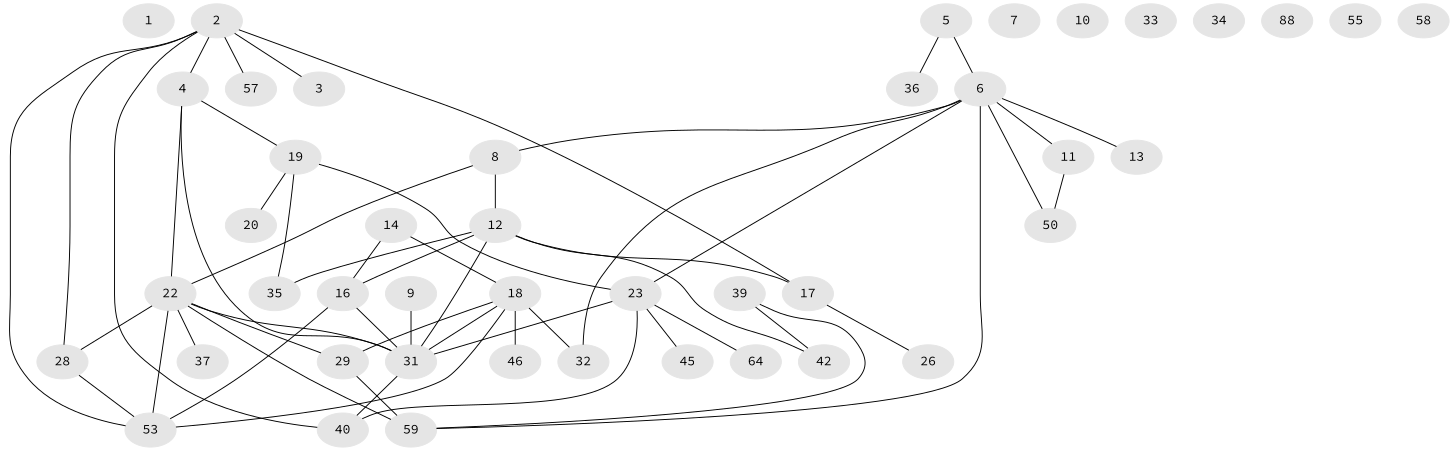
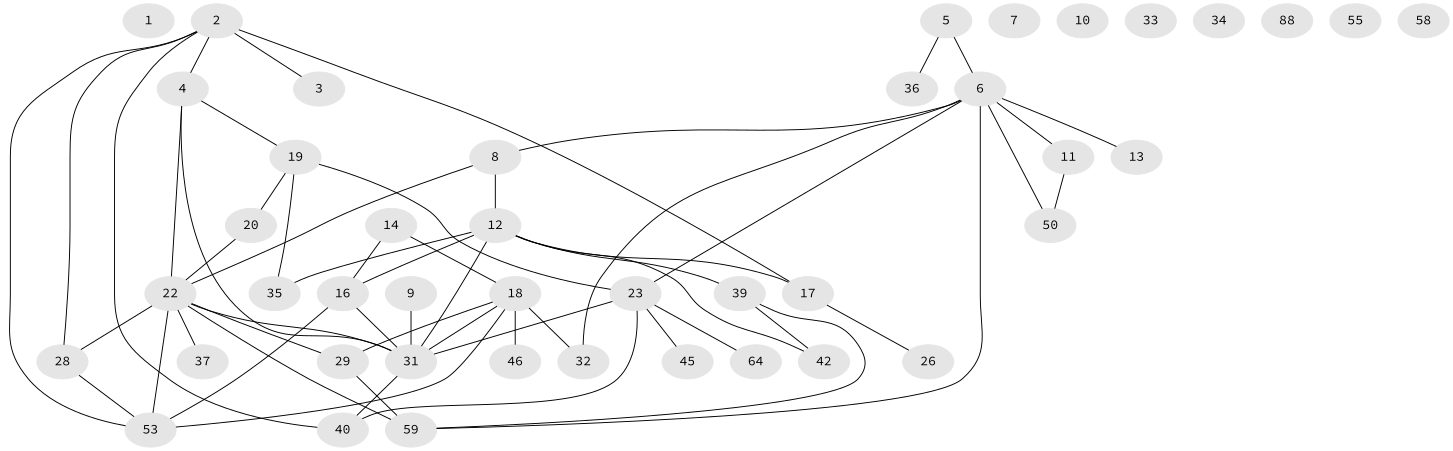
node "57": removed
edge "20" -- "22": added
edge "12" -- "39": added
